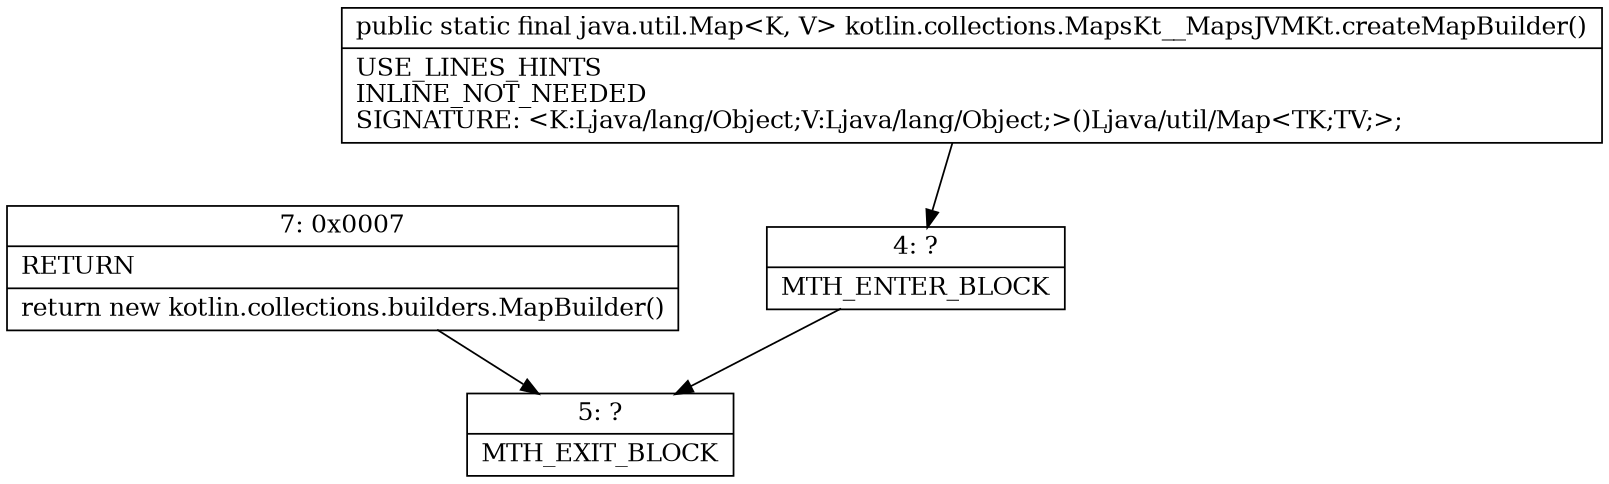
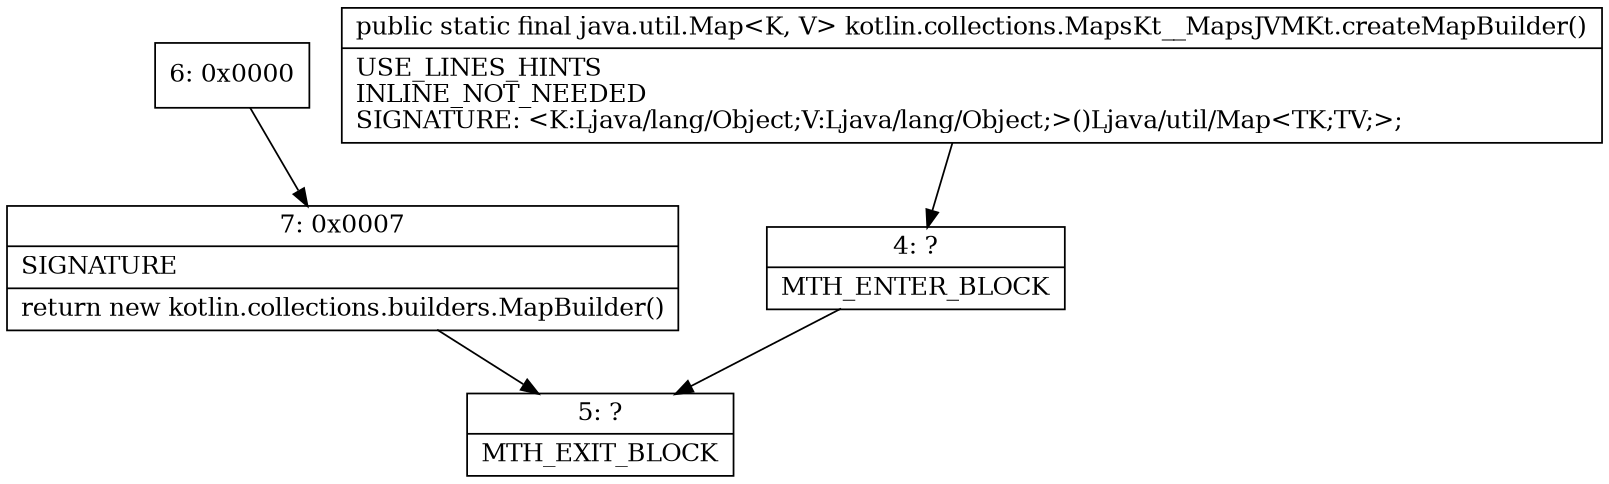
node "6: 0x0000": added
node "7: 0x0007": text "RETURN" -> "SIGNATURE"
